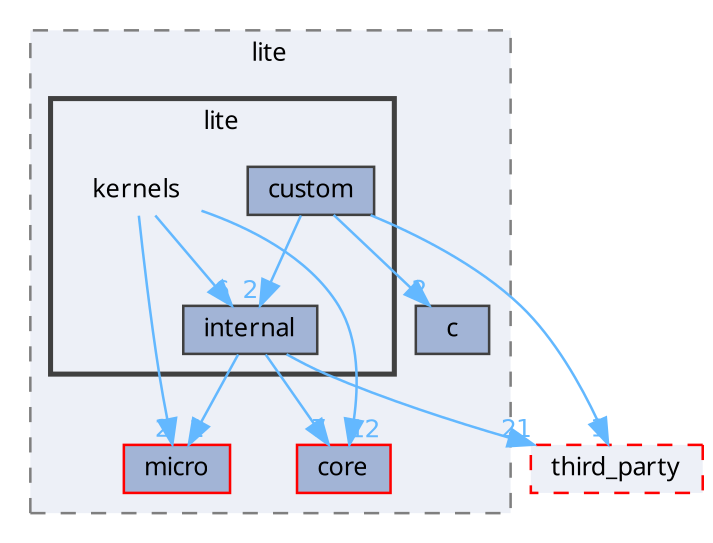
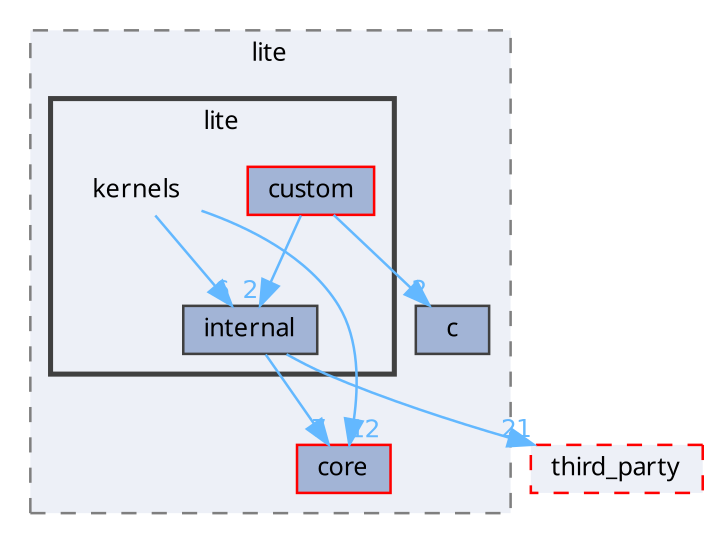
node "custom": color grey25 -> red
edge "custom" -> "third_party": removed
node "micro": removed
